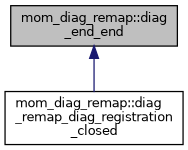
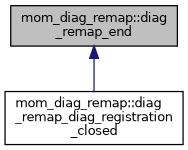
node "mom_diag_remap::diag _end_end": label "mom_diag_remap::diag _end_end" -> "mom_diag_remap::diag _remap_end"
